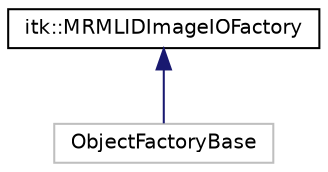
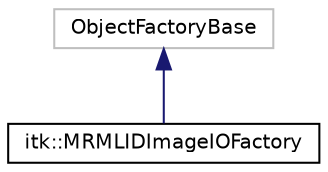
edge "ObjectFactoryBase" -> "itk::MRMLIDImageIOFactory": reversed
